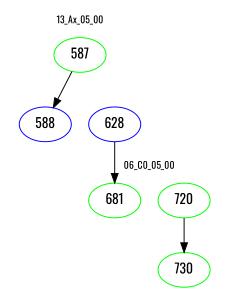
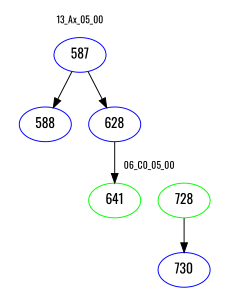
node "587": color green -> blue
edge "587" -> "628": added
node "681": label "681" -> "641"
node "720": label "720" -> "728"
node "730": color green -> blue
